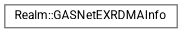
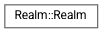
node "Realm::GASNetEXRDMAInfo": label "Realm::GASNetEXRDMAInfo" -> "Realm::Realm"
